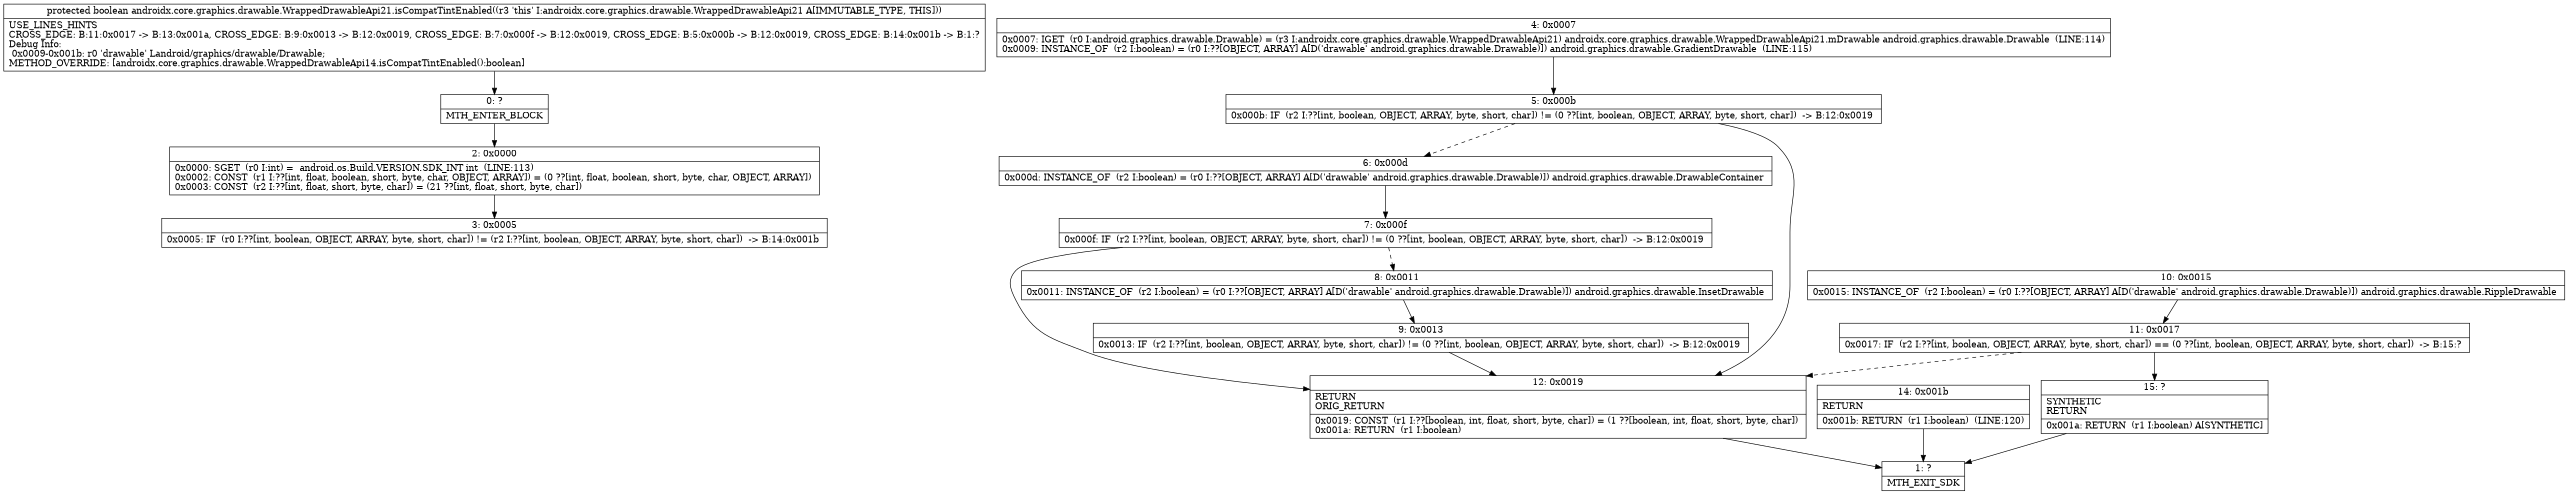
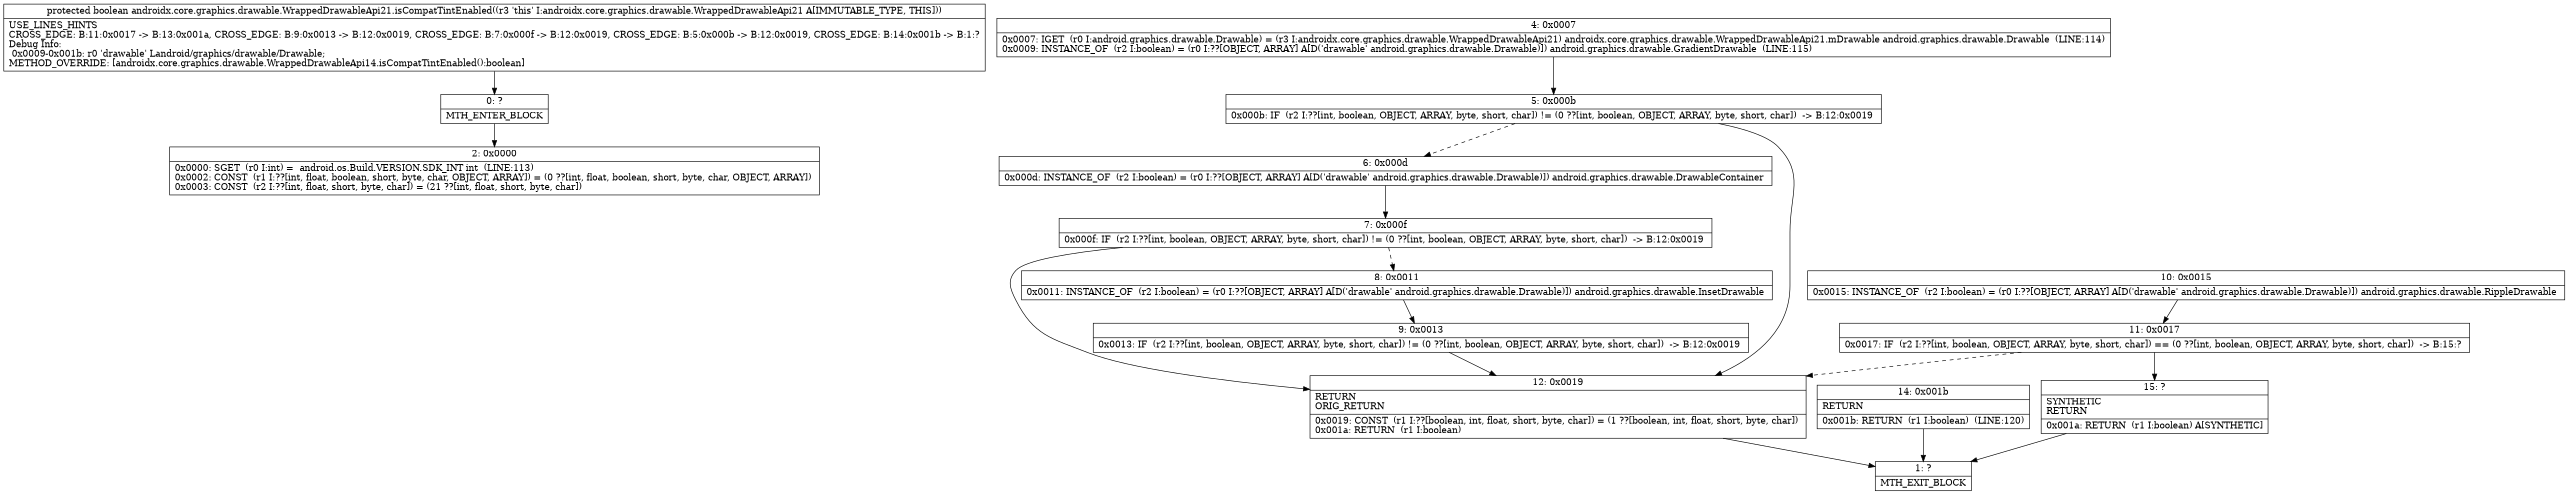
node "3: 0x0005": removed
node "1: ?": text "MTH_EXIT_SDK" -> "MTH_EXIT_BLOCK"
